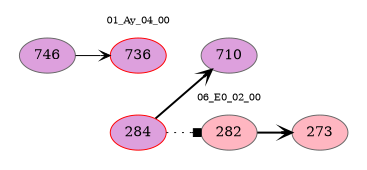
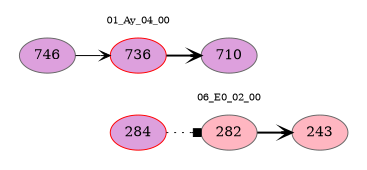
edge "284" -> "710": now "736" -> "710"
node "273": label "273" -> "243"
